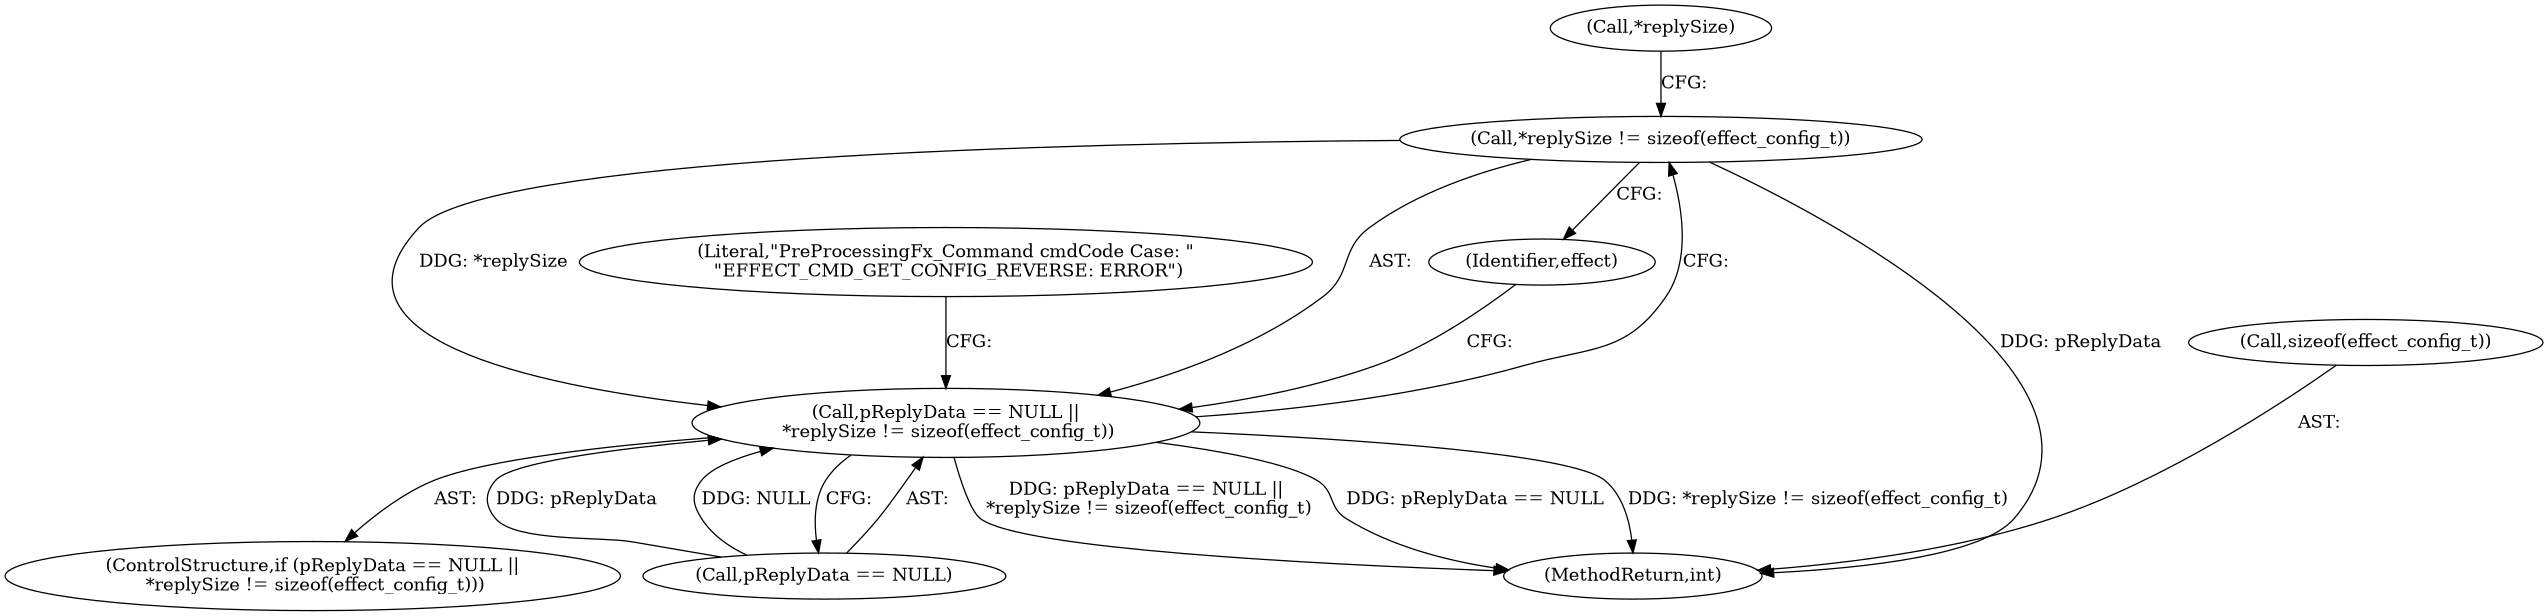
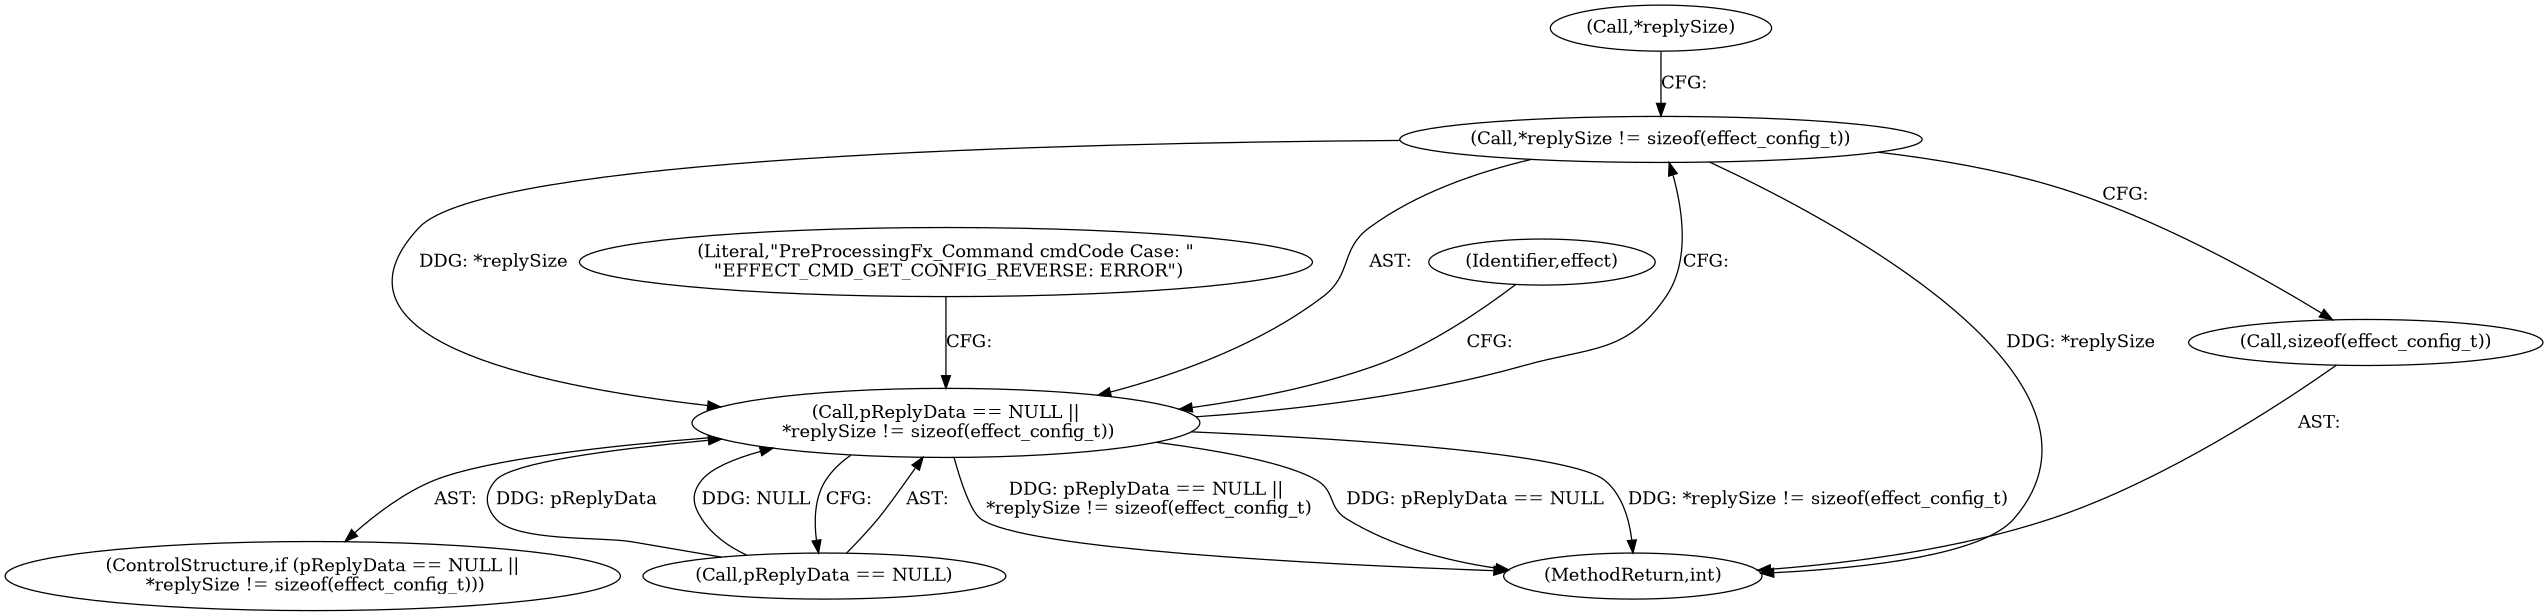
edge "(Call,*replySize != sizeof(effect_config_t))" -> "(Identifier,effect)": now "(Call,*replySize != sizeof(effect_config_t))" -> "(Call,sizeof(effect_config_t))"
edge "(Call,*replySize != sizeof(effect_config_t))" -> "(MethodReturn,int)": label "DDG: pReplyData" -> "DDG: *replySize"
